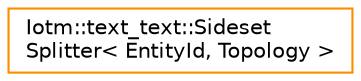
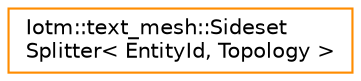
node "Iotm::text_text::Sideset Splitter< EntityId, Topology >": label "Iotm::text_text::Sideset Splitter< EntityId, Topology >" -> "Iotm::text_mesh::Sideset Splitter< EntityId, Topology >"
